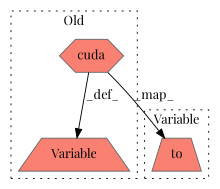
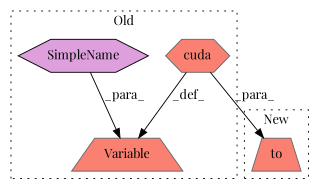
node "SimpleName": added
edge "cuda" -> "to": label "_map_" -> "_para_"
cluster "Variable": label "Variable" -> "New"
